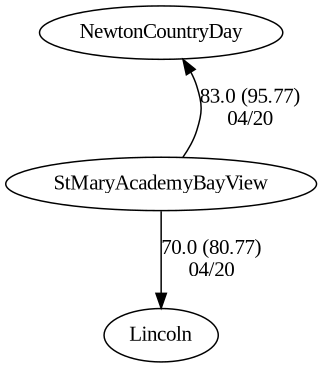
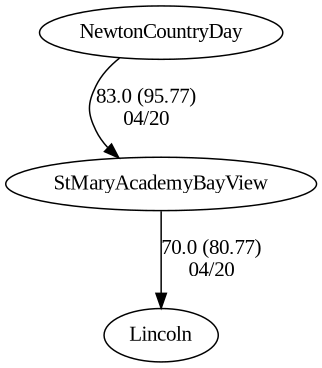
edge "StMaryAcademyBayView" -> "NewtonCountryDay": reversed
